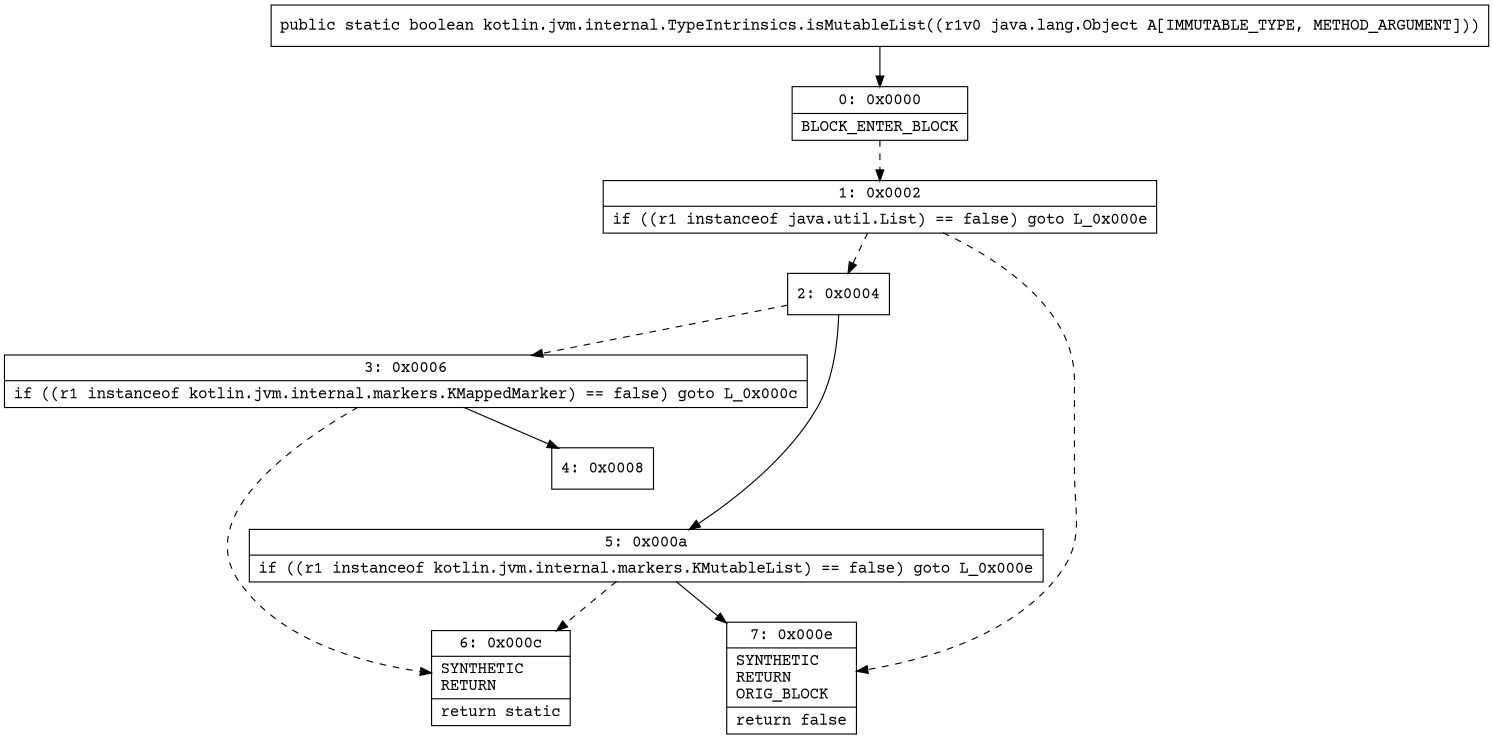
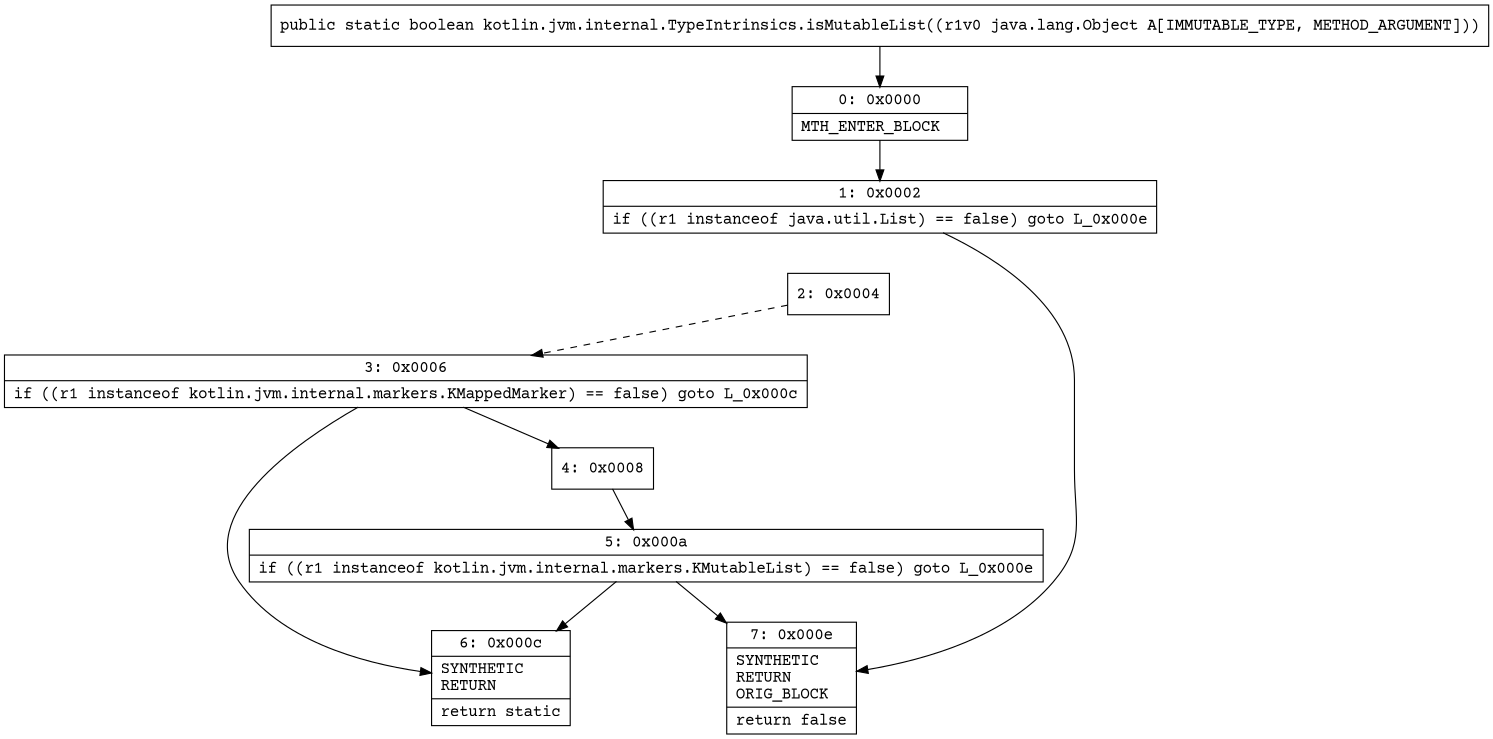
node "0: 0x0000": text "BLOCK_ENTER_BLOCK" -> "MTH_ENTER_BLOCK"
edge "0: 0x0000" -> "1: 0x0002": style dashed -> solid
edge "1: 0x0002" -> "2: 0x0004": removed
edge "2: 0x0004" -> "5: 0x000a": now "4: 0x0008" -> "5: 0x000a"
edge "1: 0x0002" -> "7: 0x000e": style dashed -> solid
edge "3: 0x0006" -> "6: 0x000c": style dashed -> solid
edge "5: 0x000a" -> "6: 0x000c": style dashed -> solid
